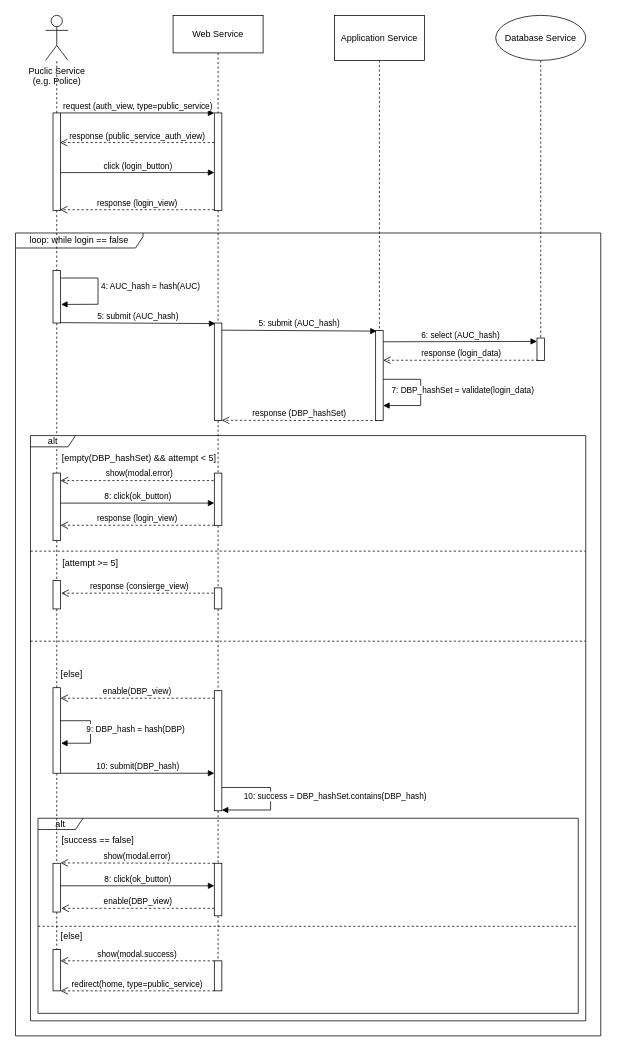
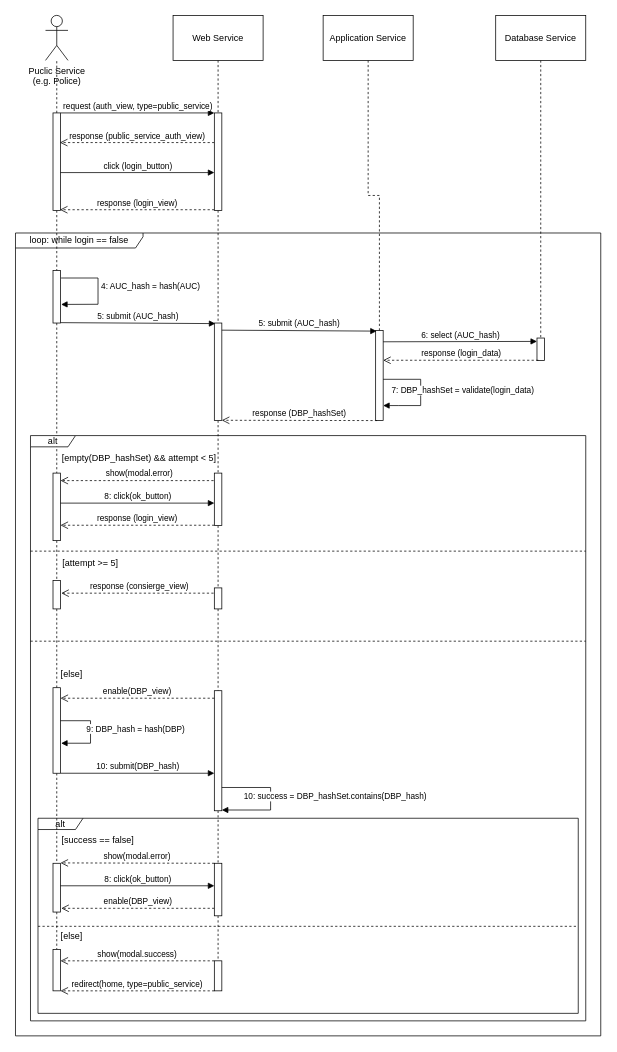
node "Web Service": size 90x38 -> 90x45
node "Application Service": moved (379, 38) -> (368, 38)
node "Database Service": shape ellipse -> rectangle
